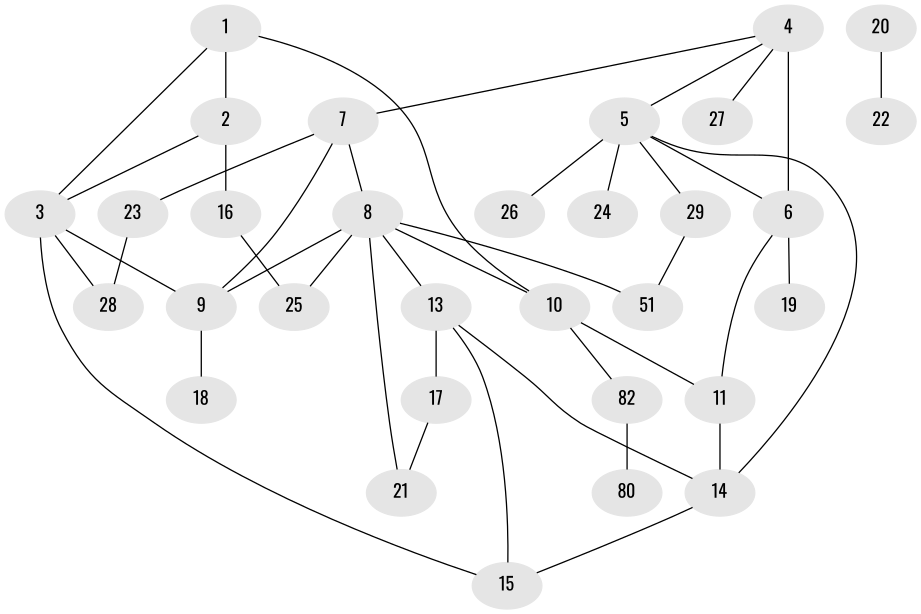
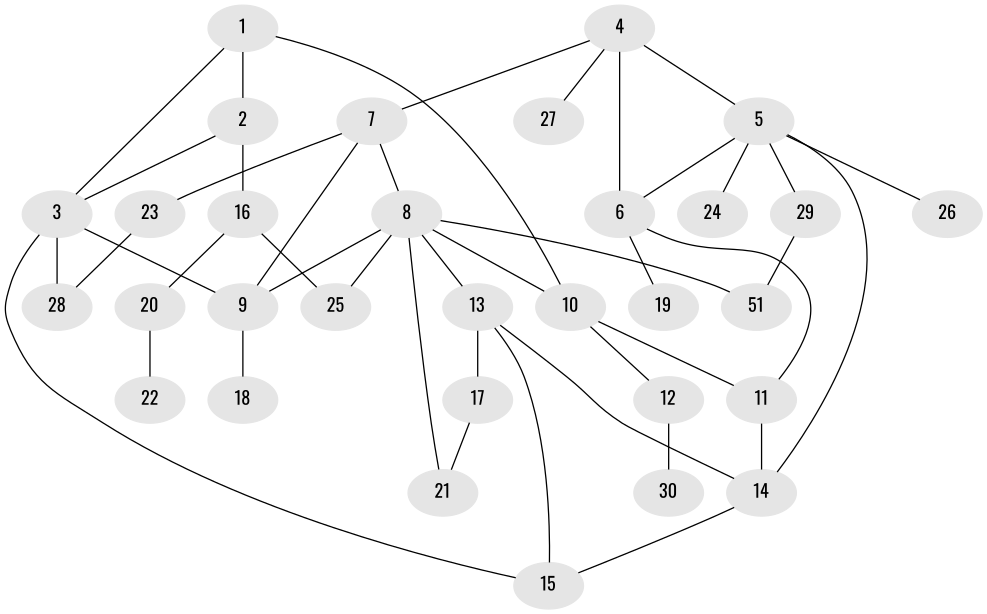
edge "16" -- "20": added
node "82": label "82" -> "12"
node "80": label "80" -> "30"
